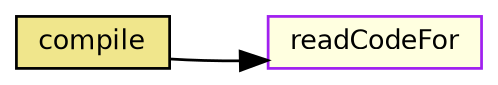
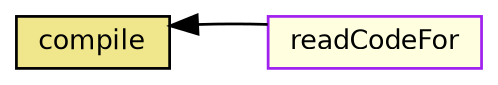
edge "compile" -> "readCodeFor": reversed
